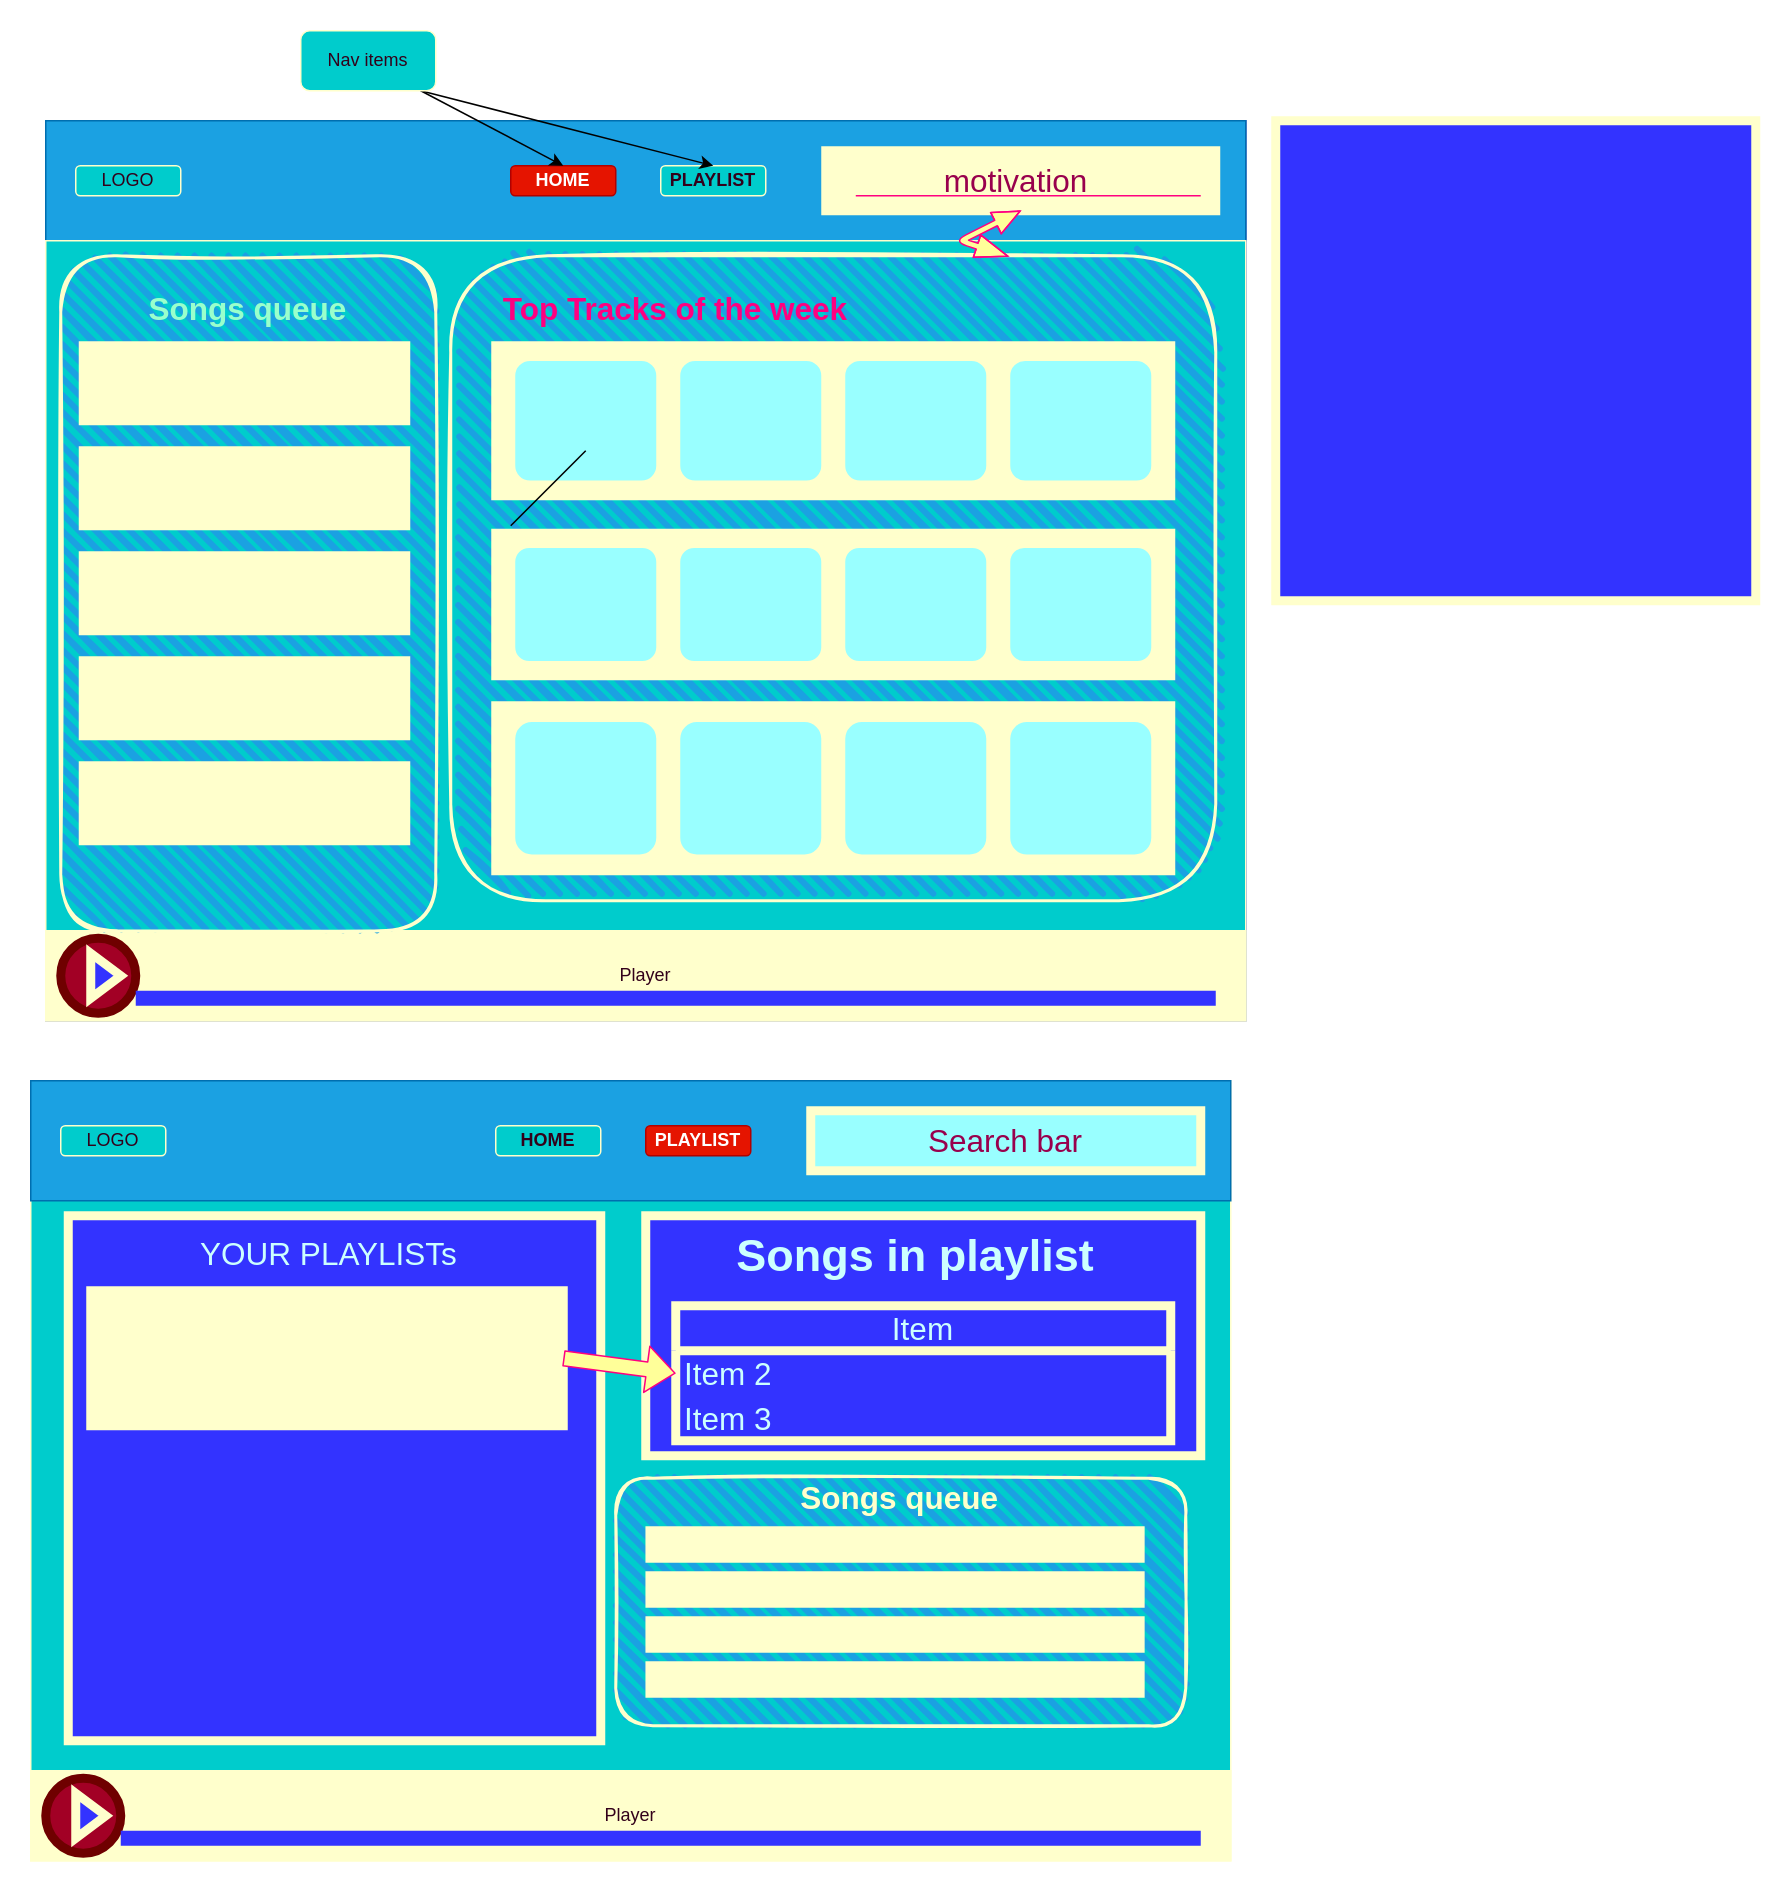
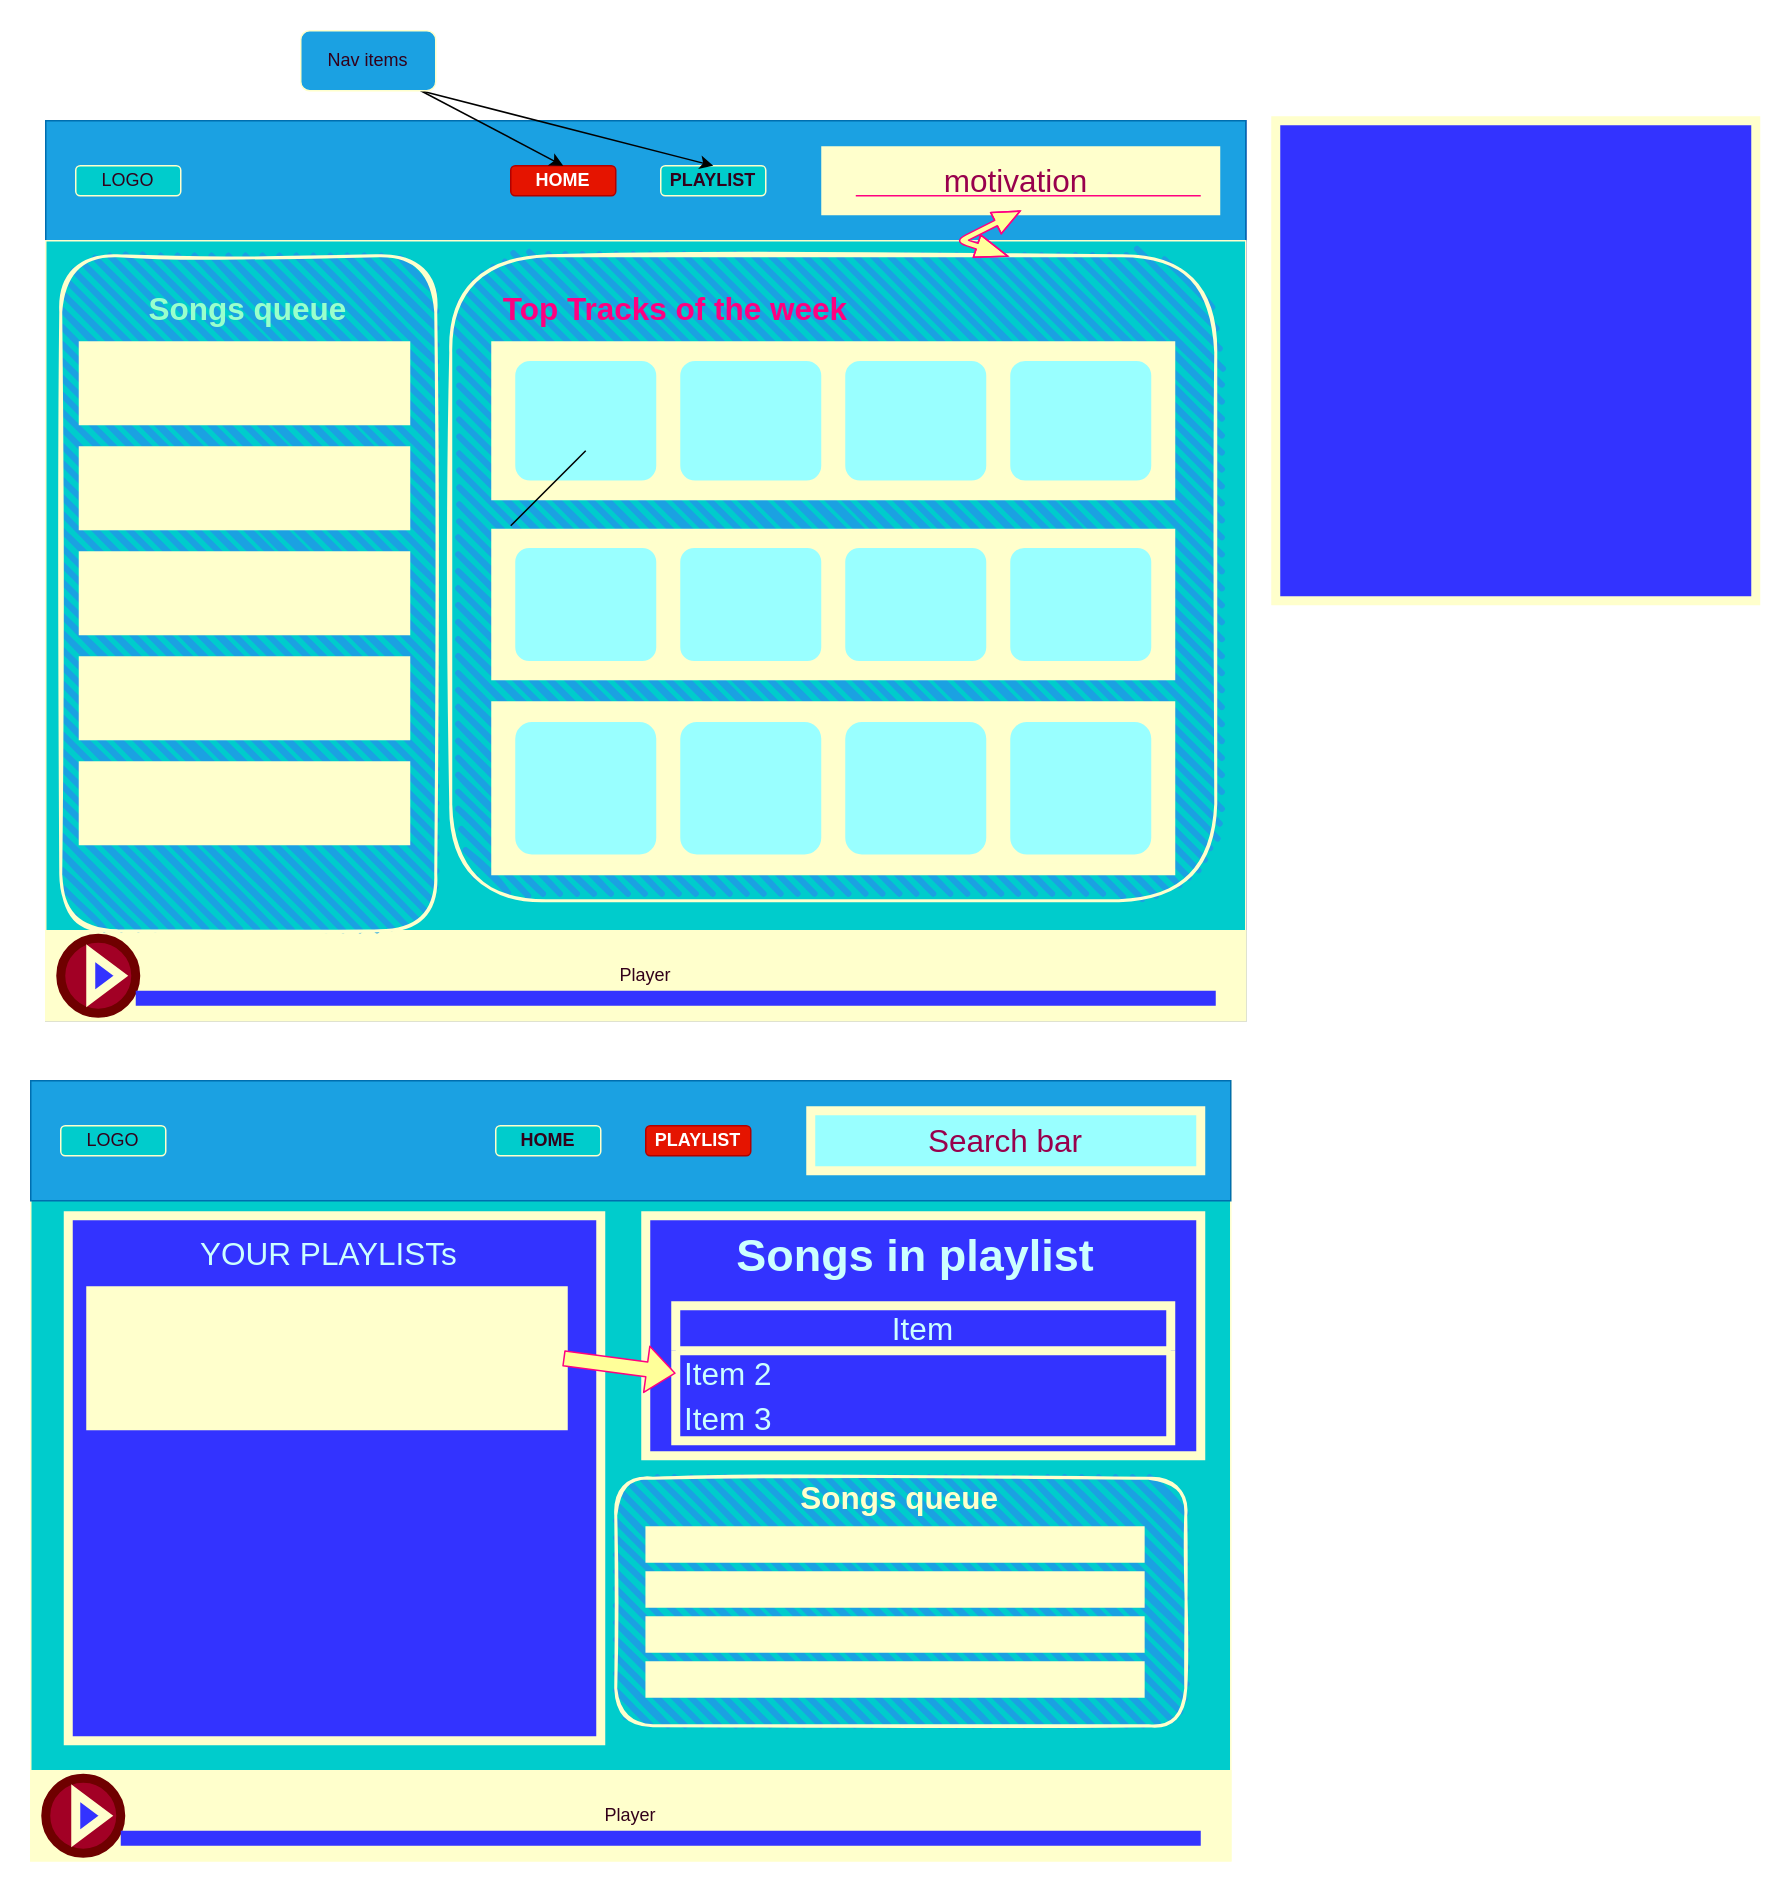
node "Nav items": fillcolor #00cccc -> #1ba1e2
